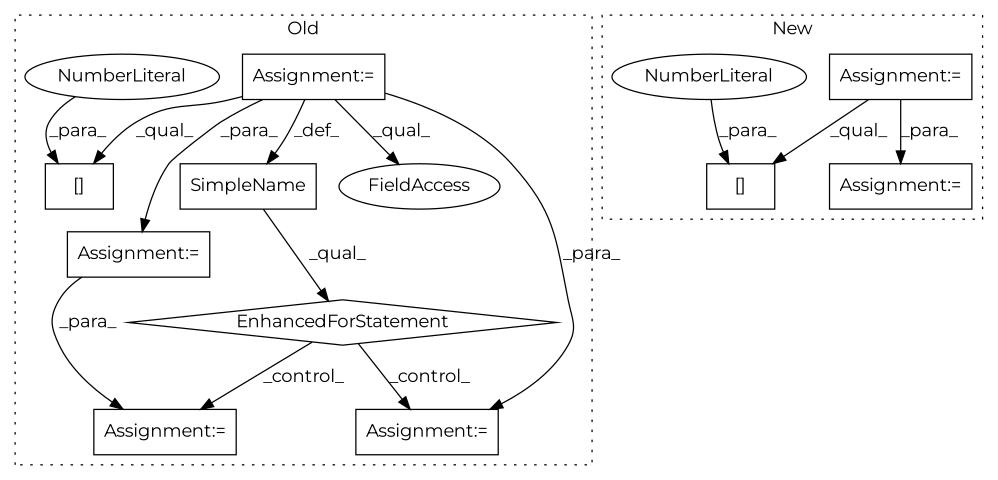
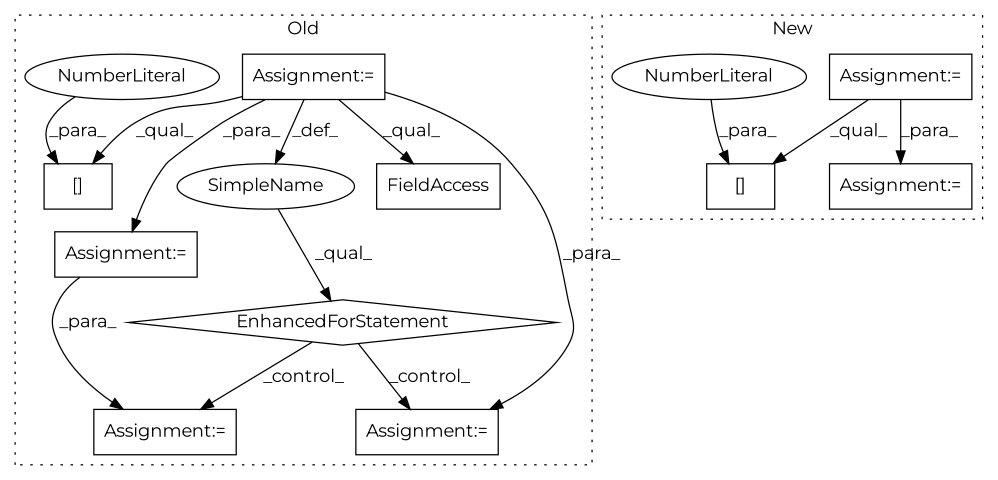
node "SimpleName": shape box -> ellipse
node "FieldAccess": shape ellipse -> box
